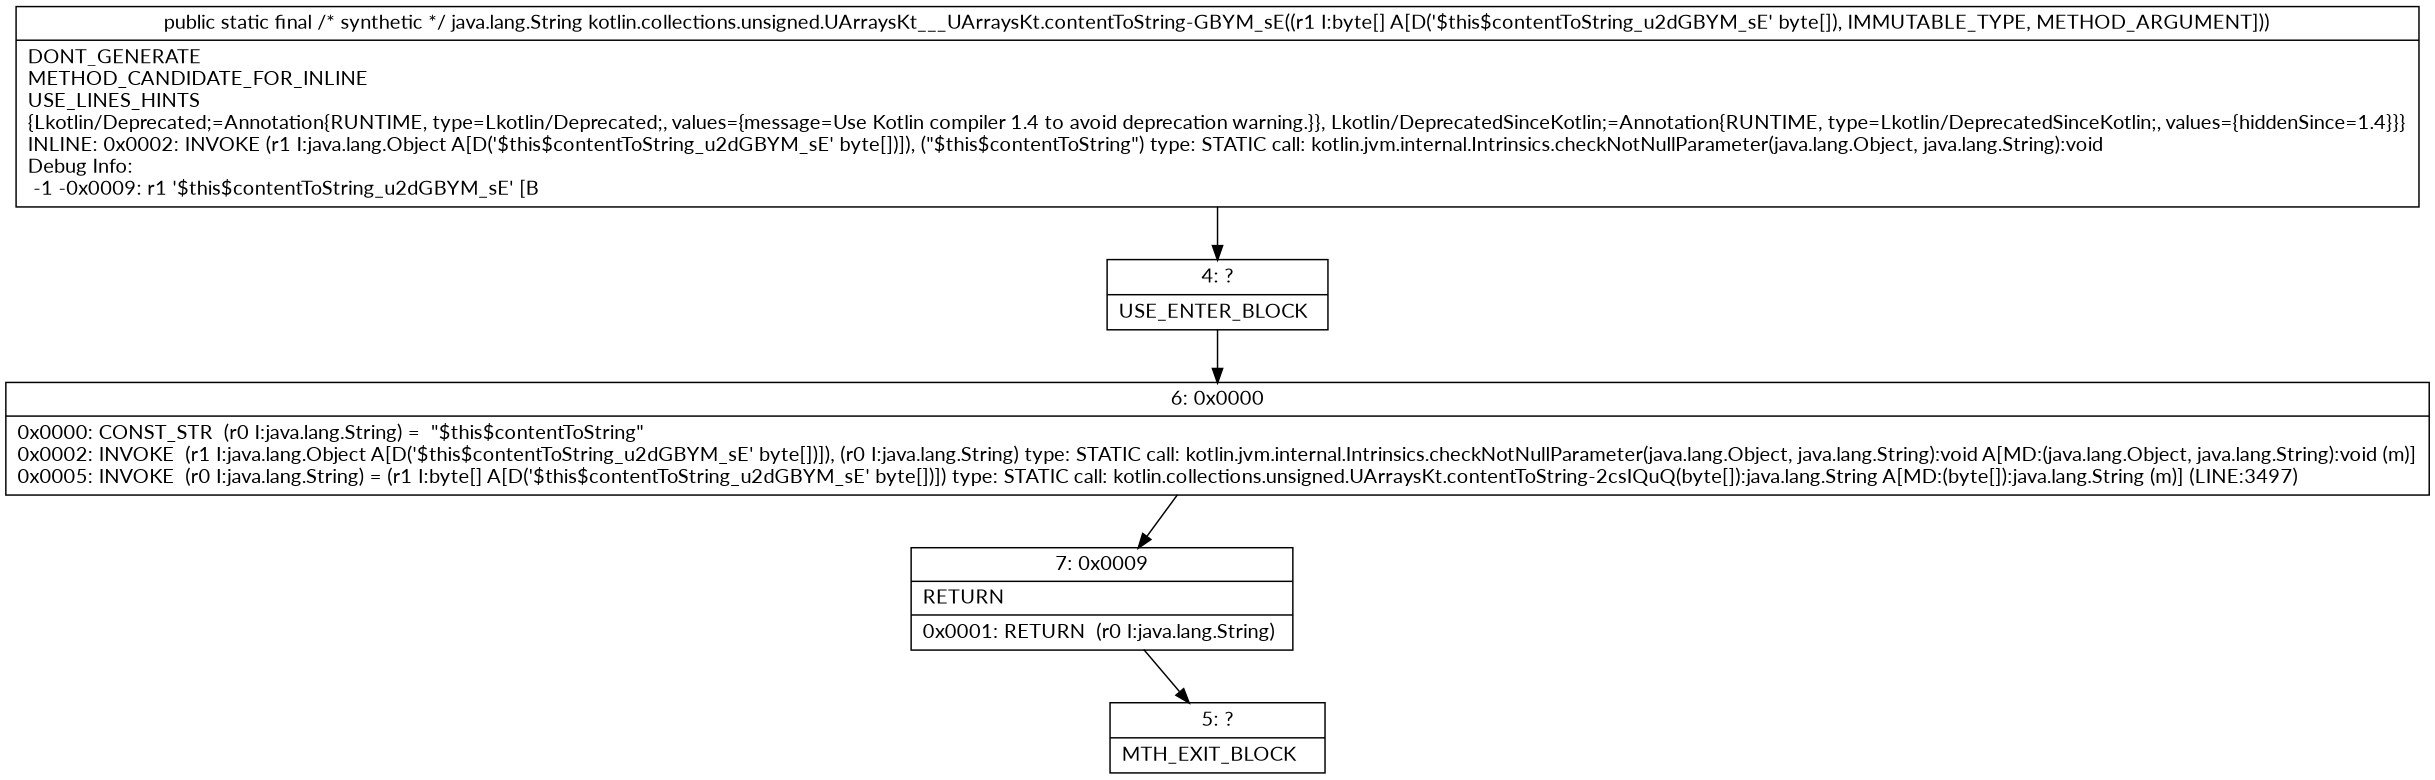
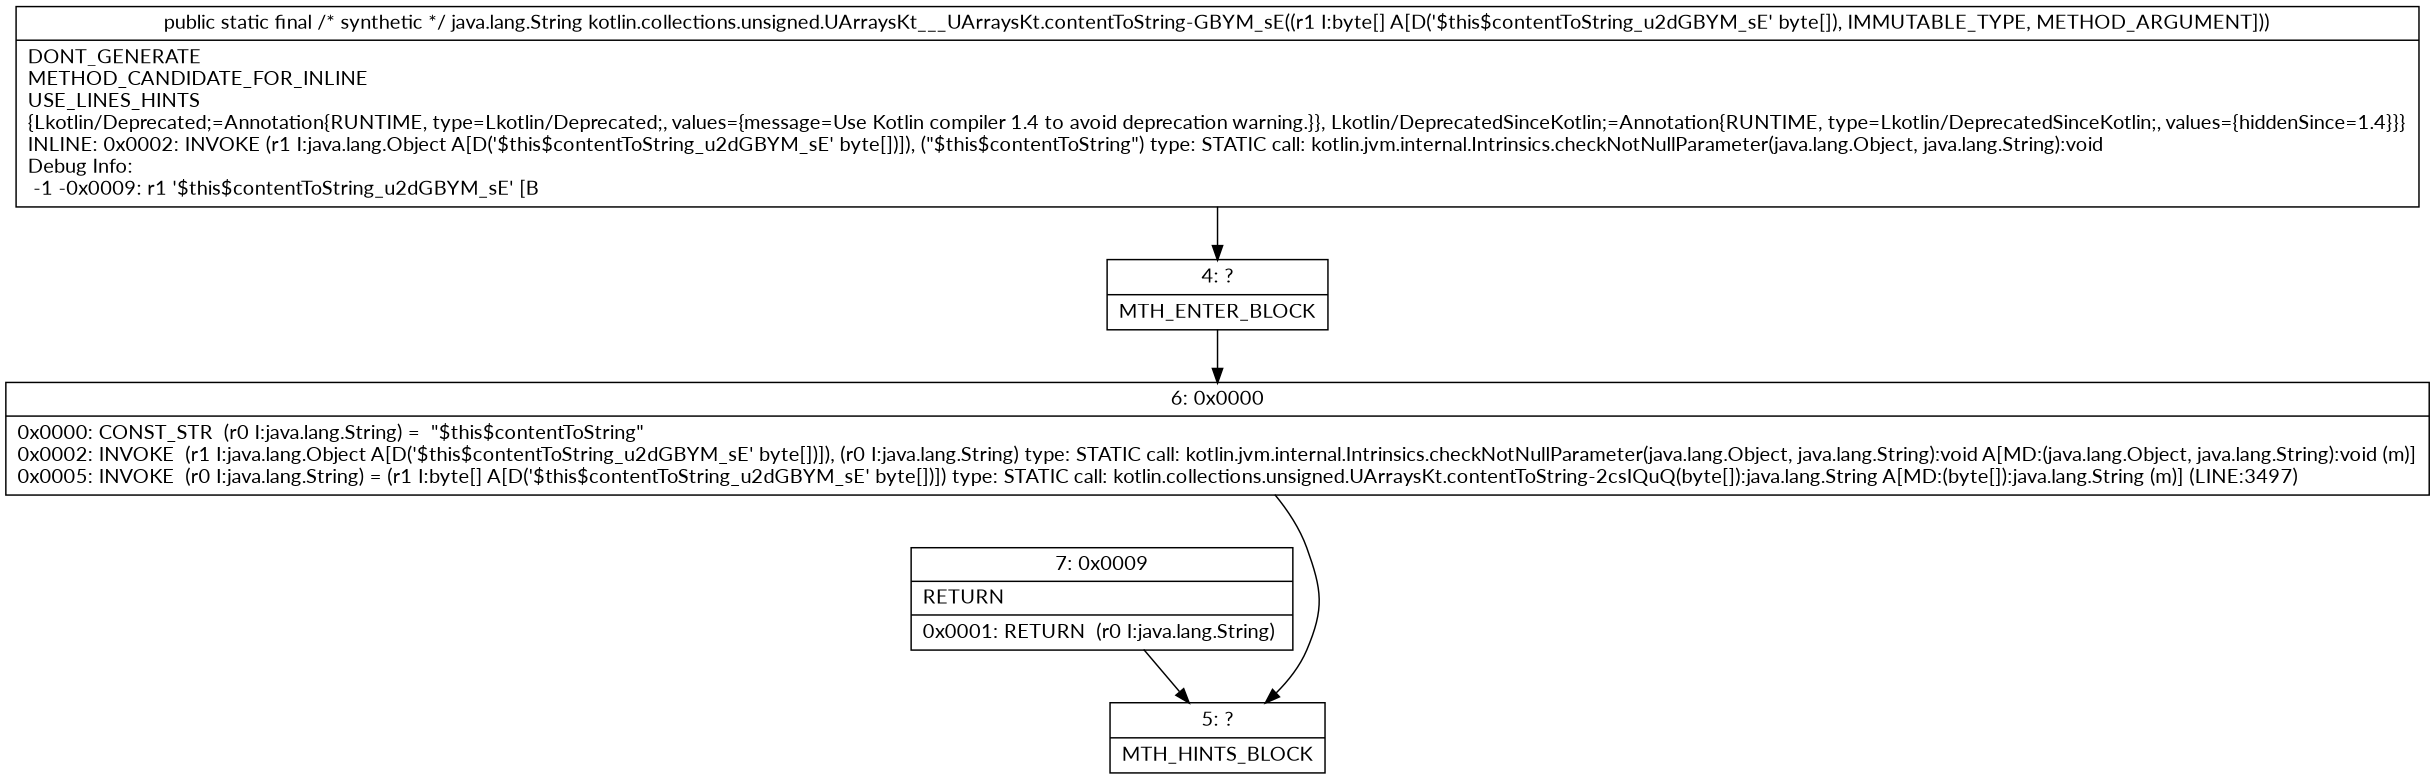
node "4: ?": text "USE_ENTER_BLOCK" -> "MTH_ENTER_BLOCK"
edge "6: 0x0000" -> "7: 0x0009": now "6: 0x0000" -> "5: ?"
node "5: ?": text "MTH_EXIT_BLOCK" -> "MTH_HINTS_BLOCK"
